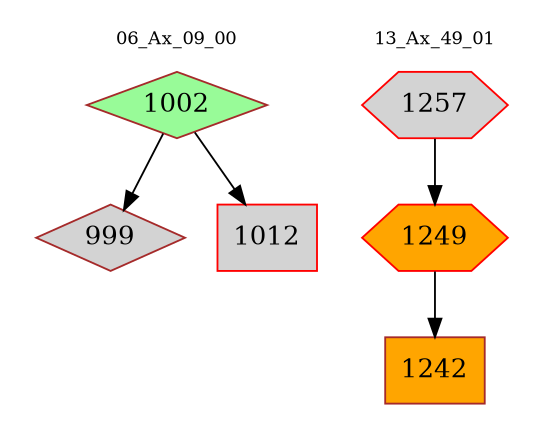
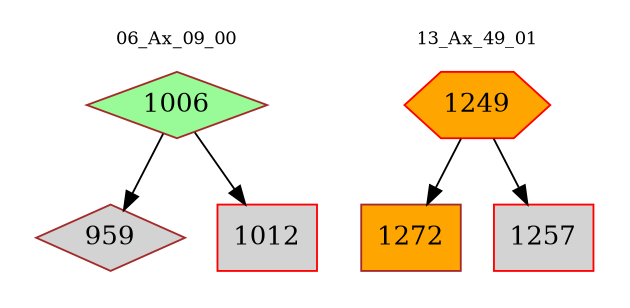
node "1002": label "1002" -> "1006"
node "1257": shape hexagon -> box
edge "1257" -> "1249": reversed
node "999": label "999" -> "959"
node "1242": label "1242" -> "1272"
